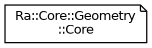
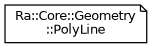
node "Ra::Core::Geometry ::Core": label "Ra::Core::Geometry ::Core" -> "Ra::Core::Geometry ::PolyLine"
